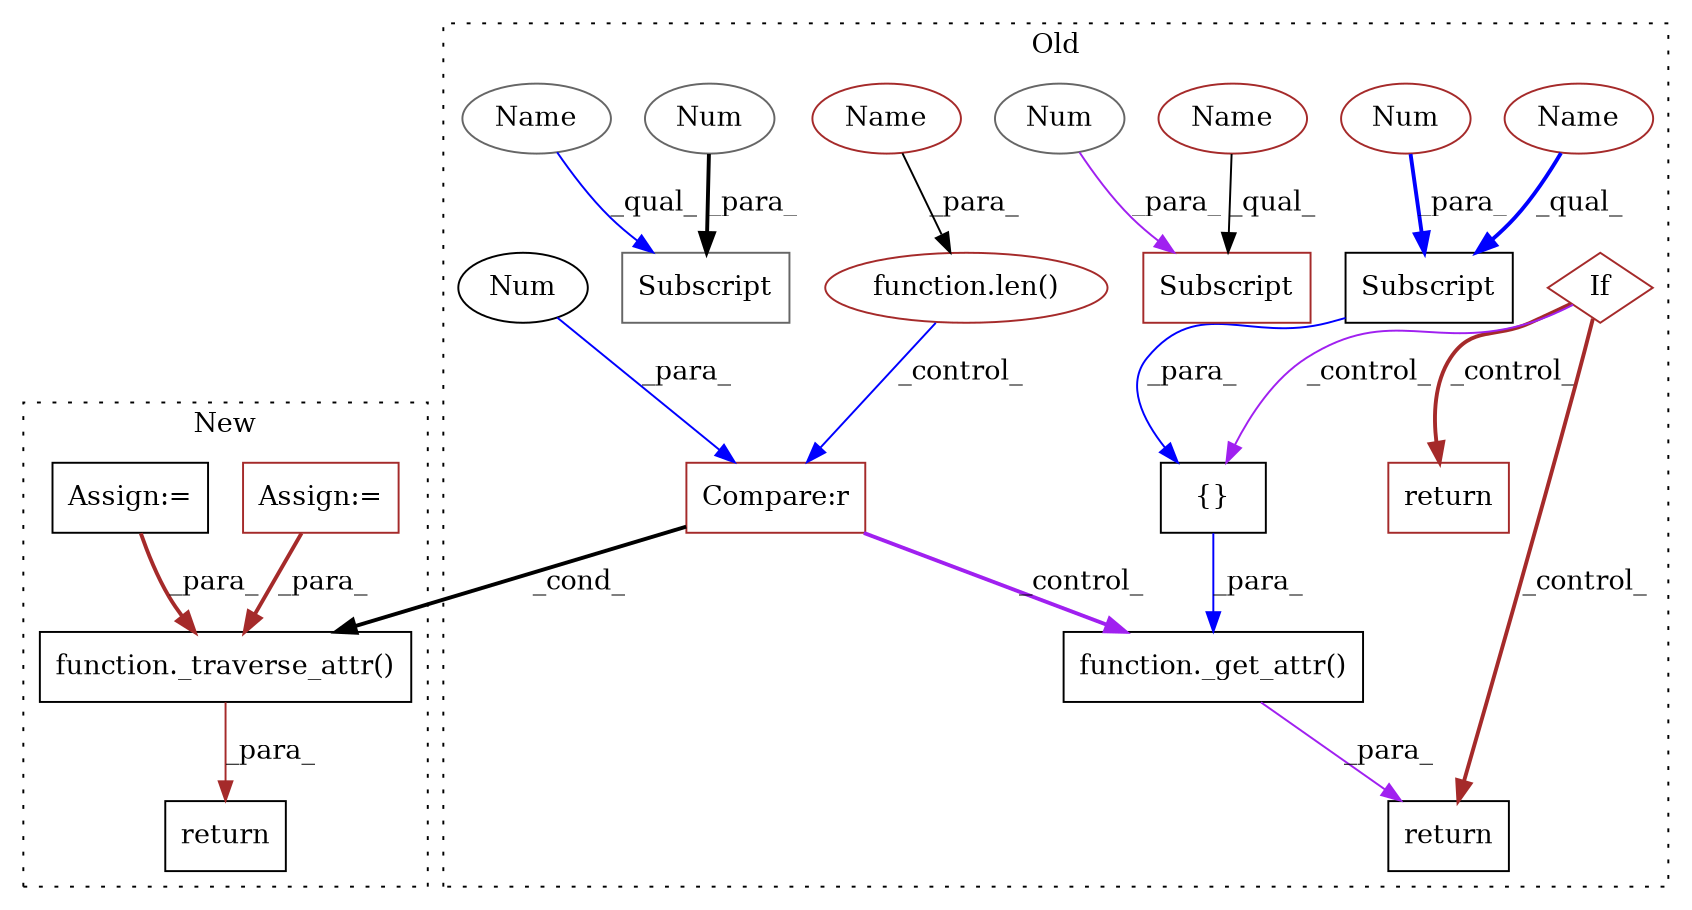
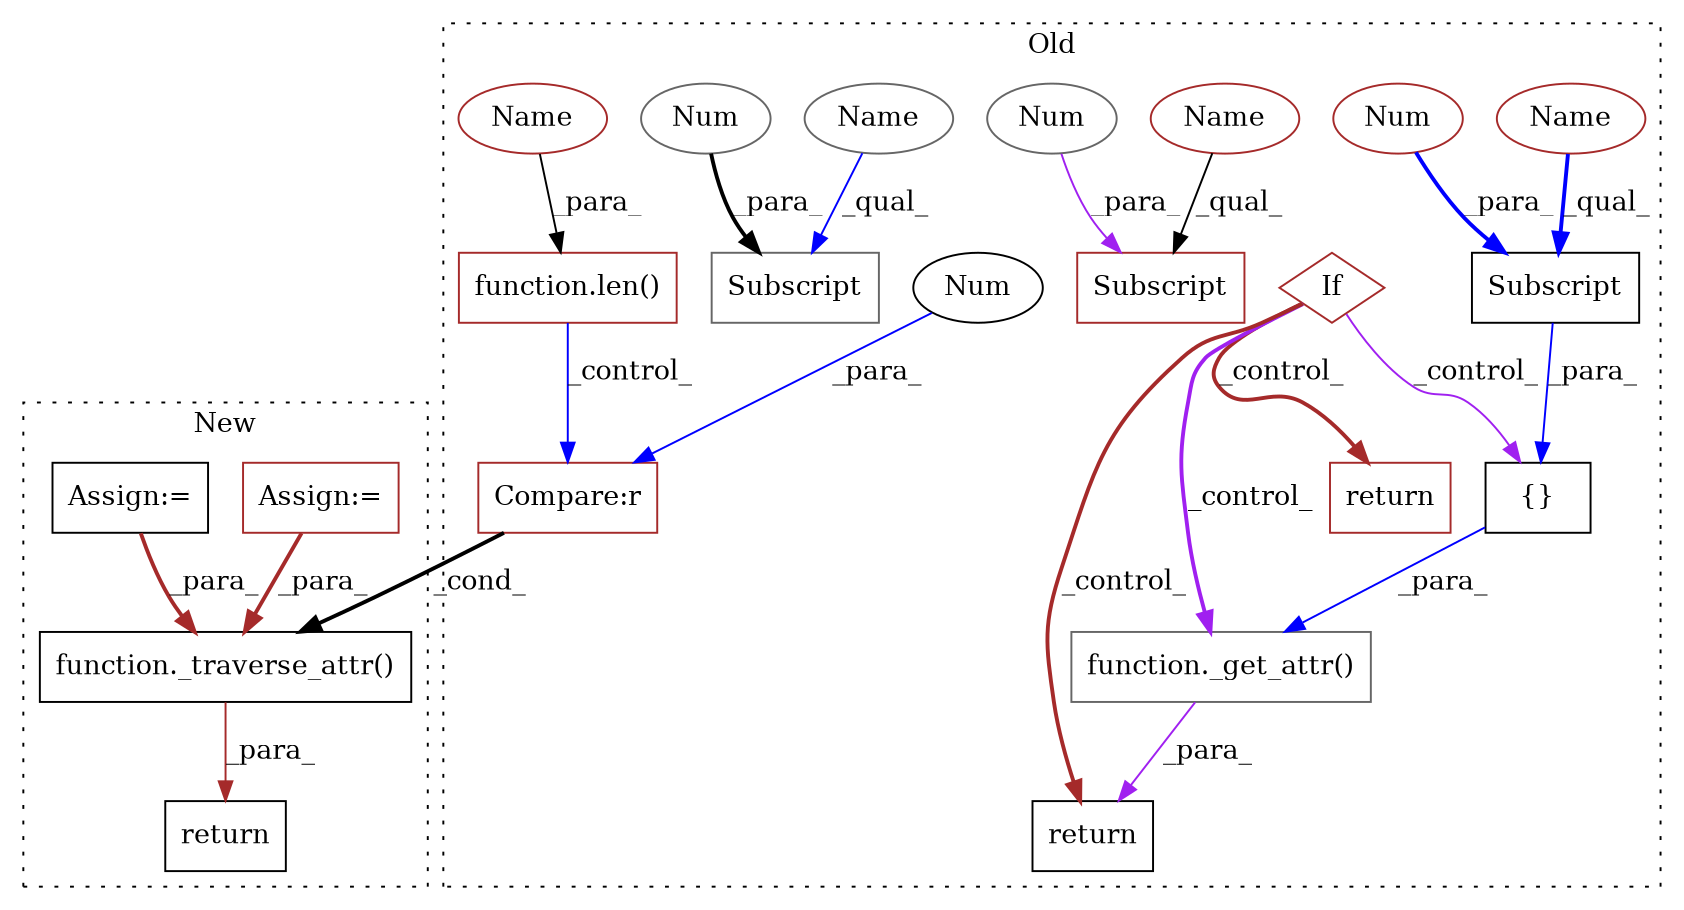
node "function.len()": shape ellipse -> box
edge "Compare:r" -> "function._get_attr()": now "If" -> "function._get_attr()"
node "function._get_attr()": color black -> gray40
